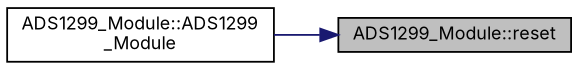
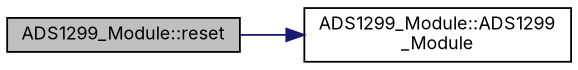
edge "ADS1299_Module::ADS1299 _Module" -> "ADS1299_Module::reset": reversed
